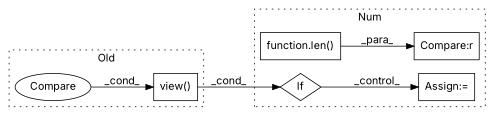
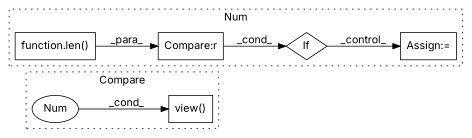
cluster "Old": label "Old" -> "Compare"
node "Compare": label "Compare" -> "Num"
edge "view()" -> "If": now "Compare:r" -> "If"
